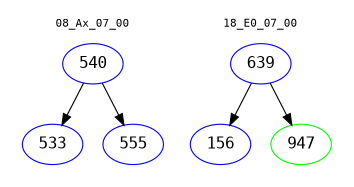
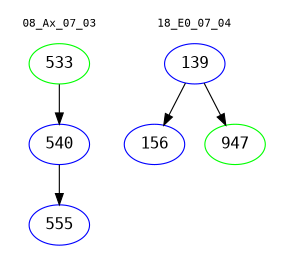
cluster "08_Ax_07_00": label "08_Ax_07_00" -> "08_Ax_07_03"
cluster "18_E0_07_00": label "18_E0_07_00" -> "18_E0_07_04"
node "639": label "639" -> "139"
edge "540" -> "533": reversed
node "533": color blue -> green
